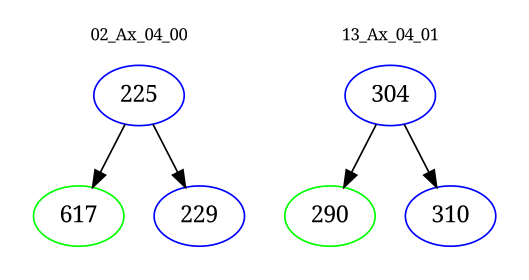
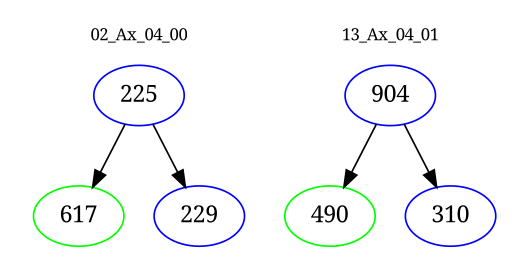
node "304": label "304" -> "904"
node "290": label "290" -> "490"
